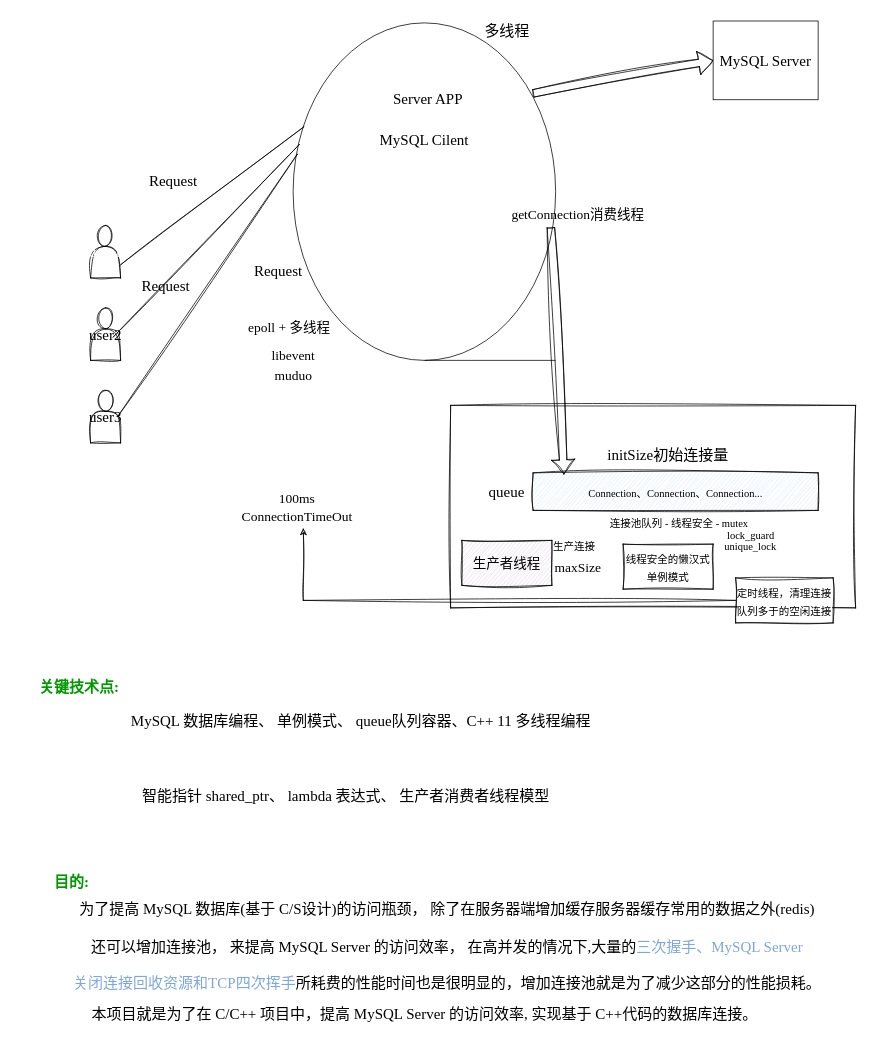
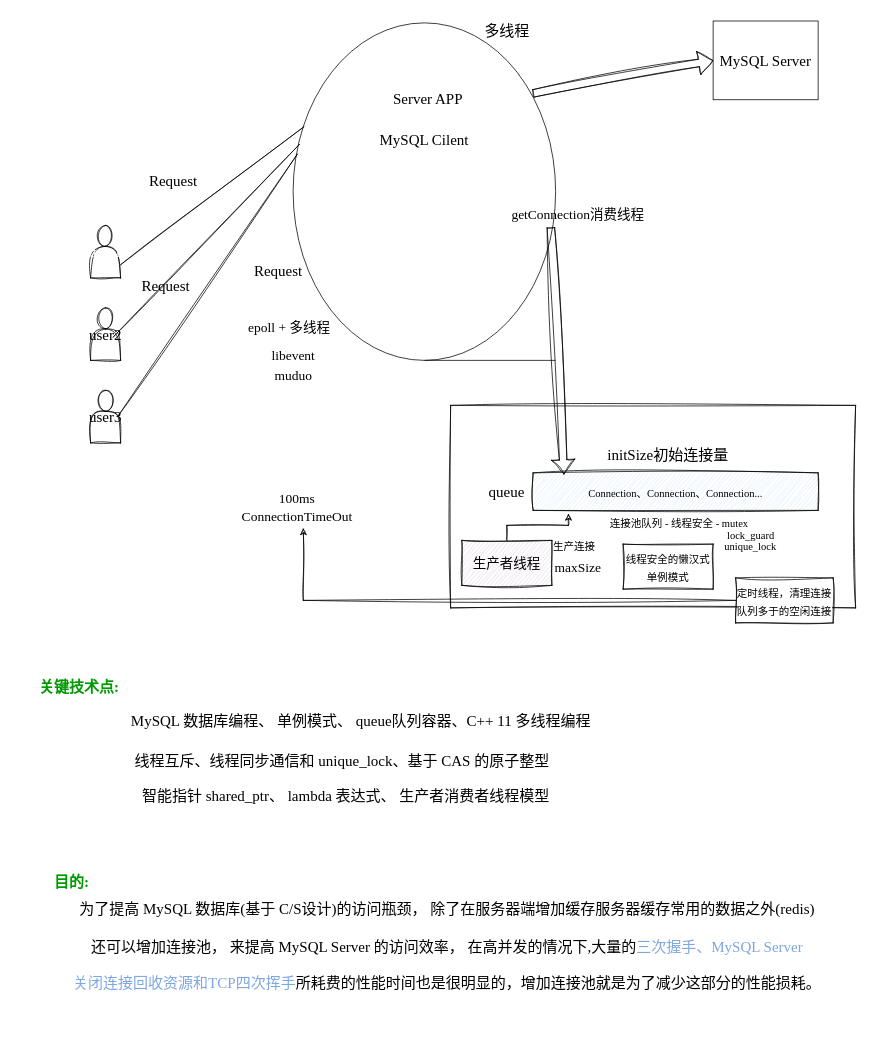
edge "生产者线程" -> "Connection、Connection、Connection...": added
node "线程互斥、线程同步通信和 unique_lock、基于 CAS 的原子整型": added
node "本项目就是为了在 C/C++ 项目中，提高 MySQL Server 的访问效率, 实现基于 C++代码的数据库连接。": removed
